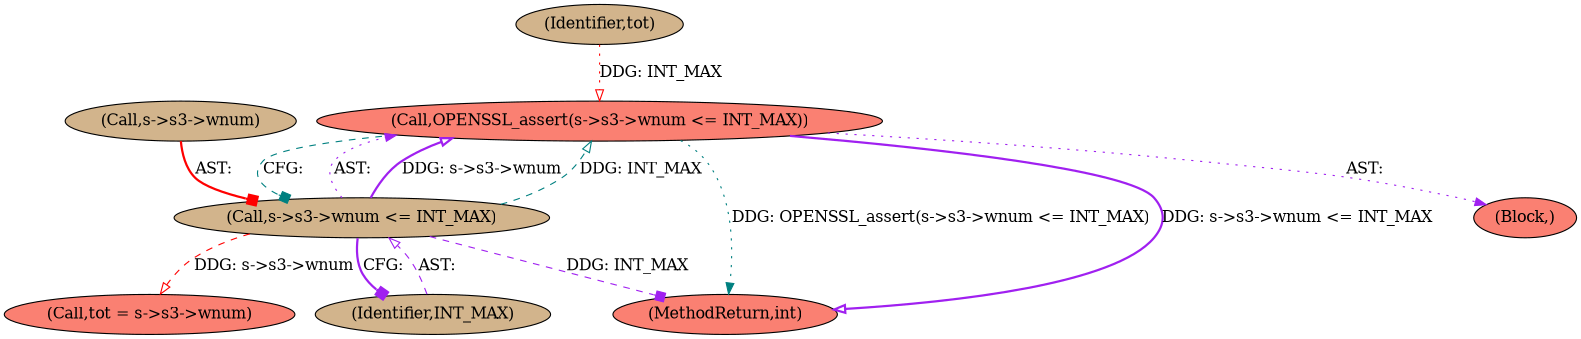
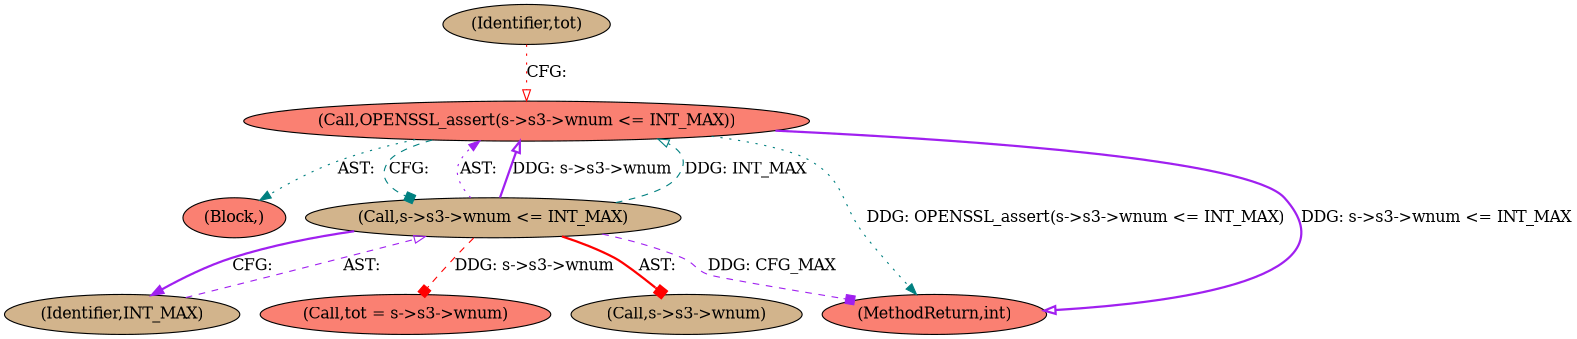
edge "(Identifier,tot)" -> "(Call,OPENSSL_assert(s->s3->wnum <= INT_MAX))": label "DDG: INT_MAX" -> "CFG: "
edge "(Call,OPENSSL_assert(s->s3->wnum <= INT_MAX))" -> "(Block,)": color purple -> teal
edge "(Call,s->s3->wnum)" -> "(Call,s->s3->wnum <= INT_MAX)": reversed
edge "(Call,s->s3->wnum <= INT_MAX)" -> "(Call,tot = s->s3->wnum)": arrowhead onormal -> box
edge "(Call,s->s3->wnum <= INT_MAX)" -> "(MethodReturn,int)": label "DDG: INT_MAX" -> "DDG: CFG_MAX"
edge "(Call,s->s3->wnum <= INT_MAX)" -> "(Identifier,INT_MAX)": arrowhead box -> normal
